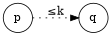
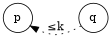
edge "p" -> "q": reversed
